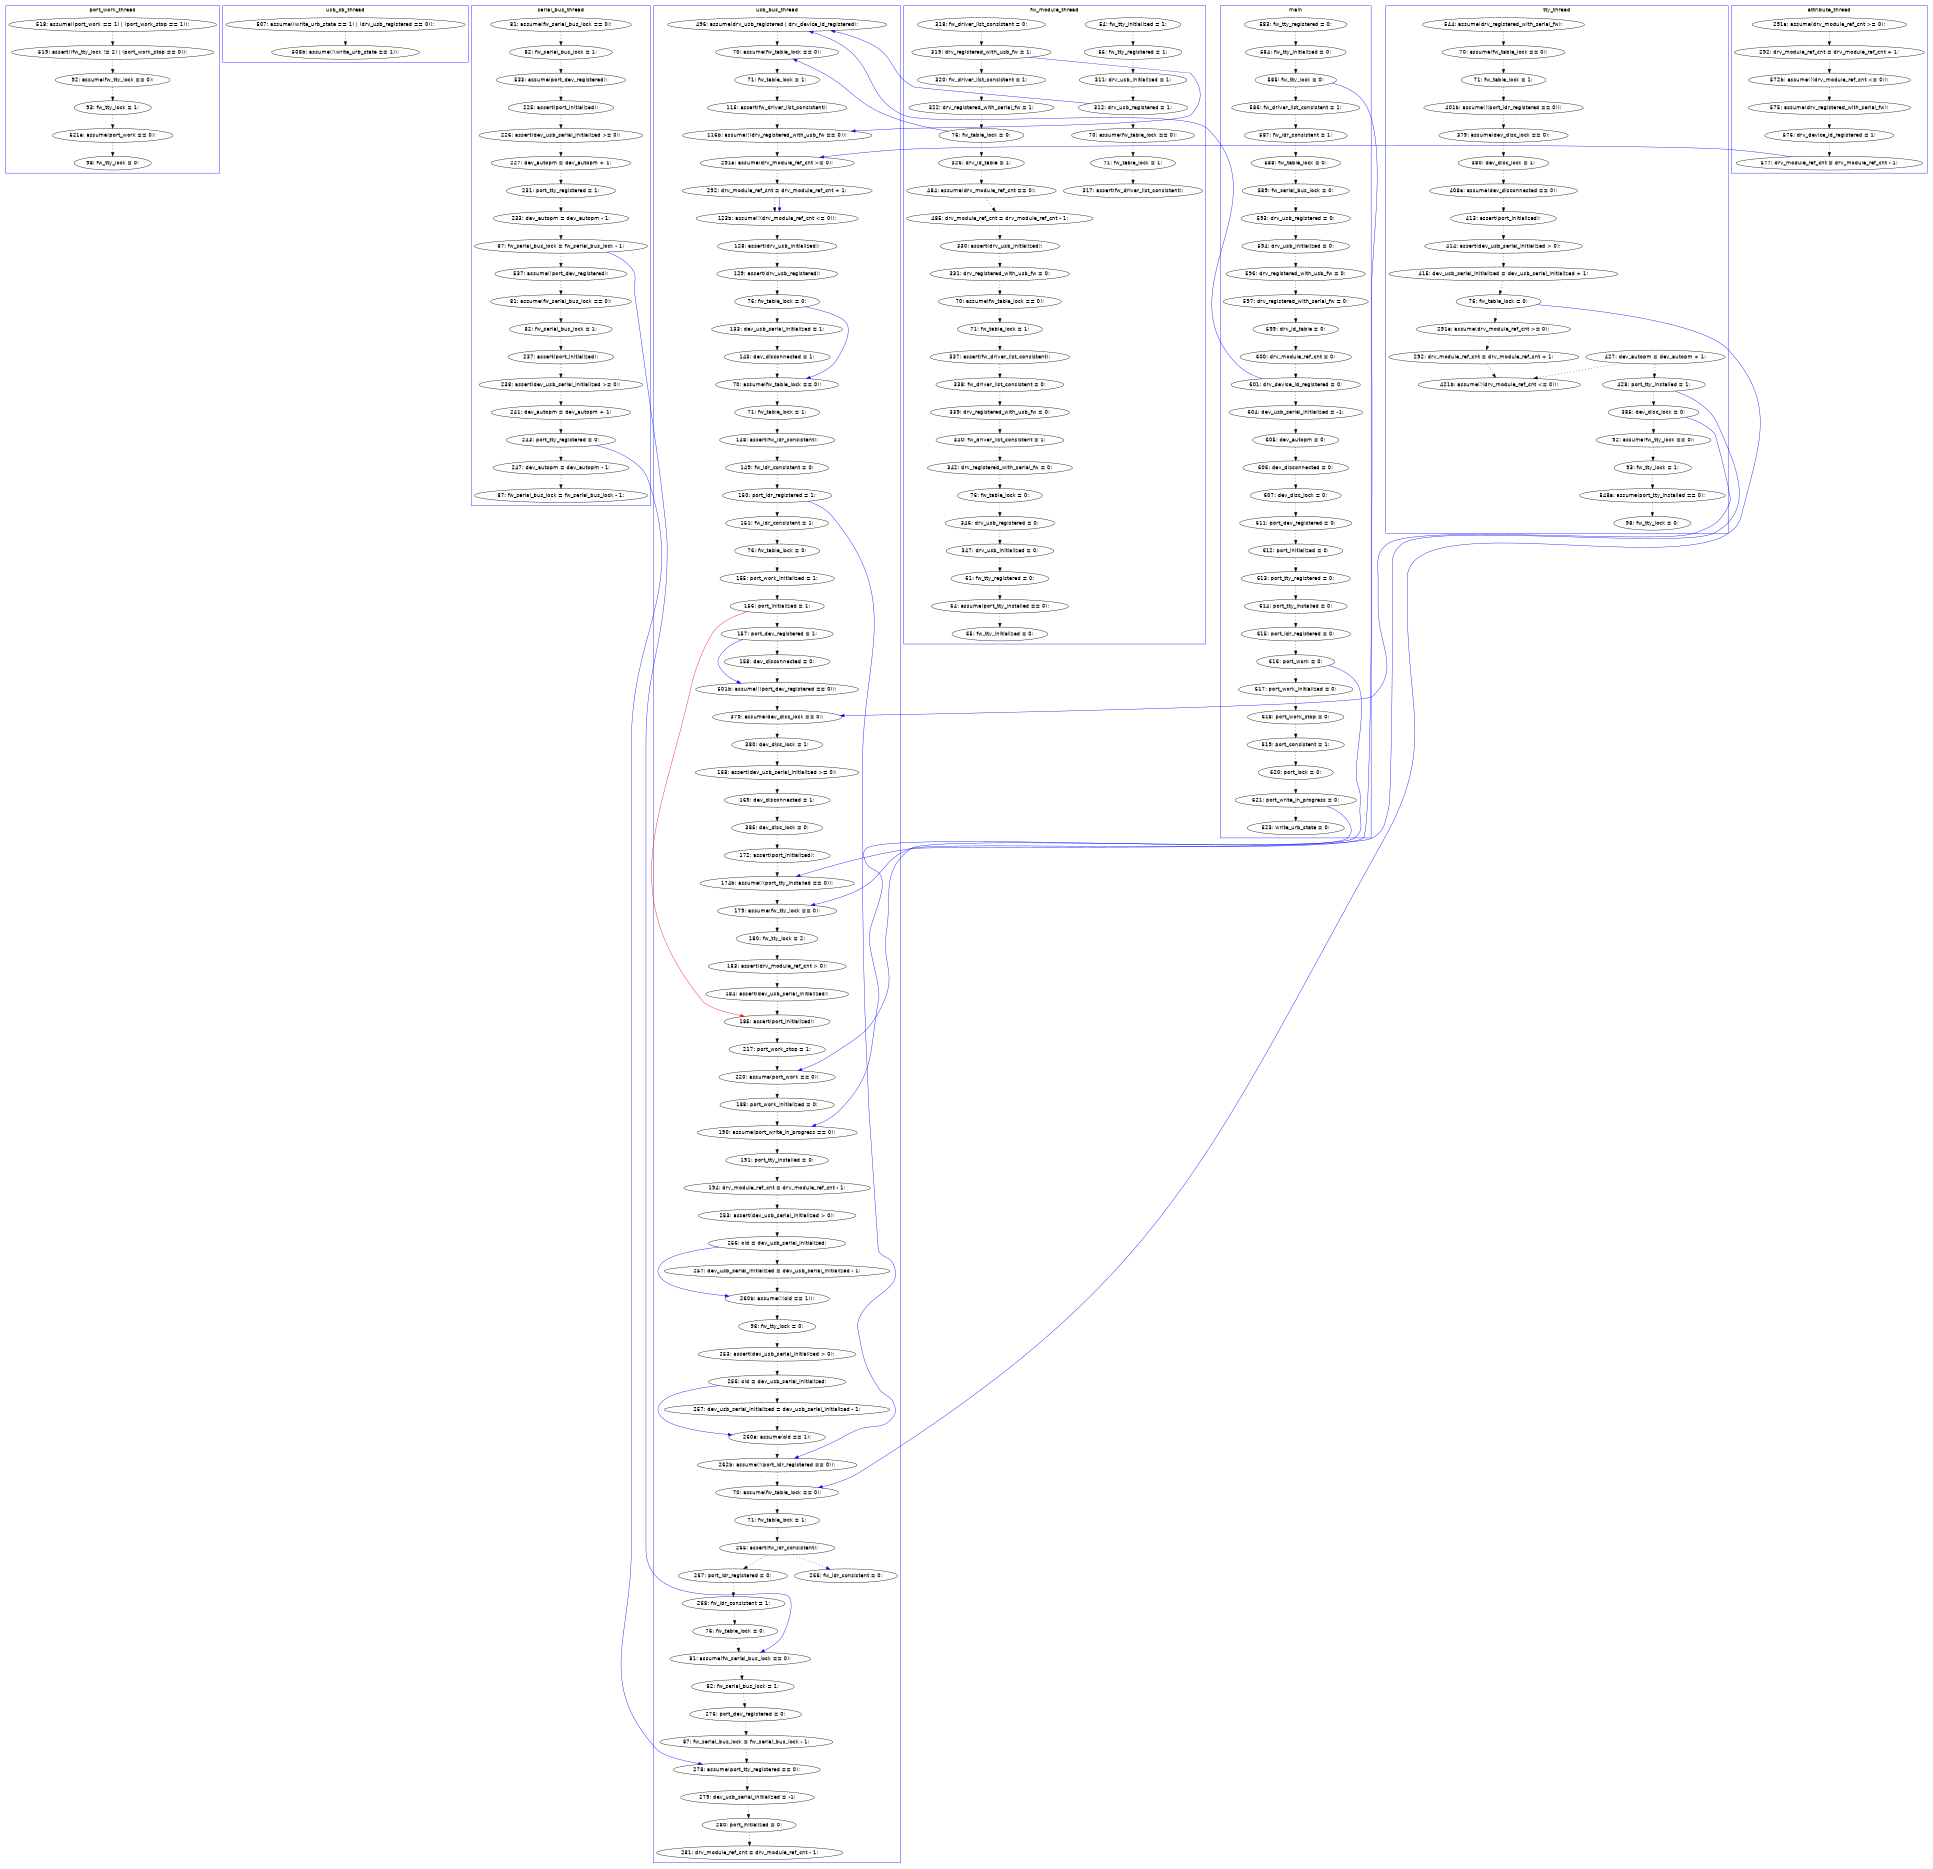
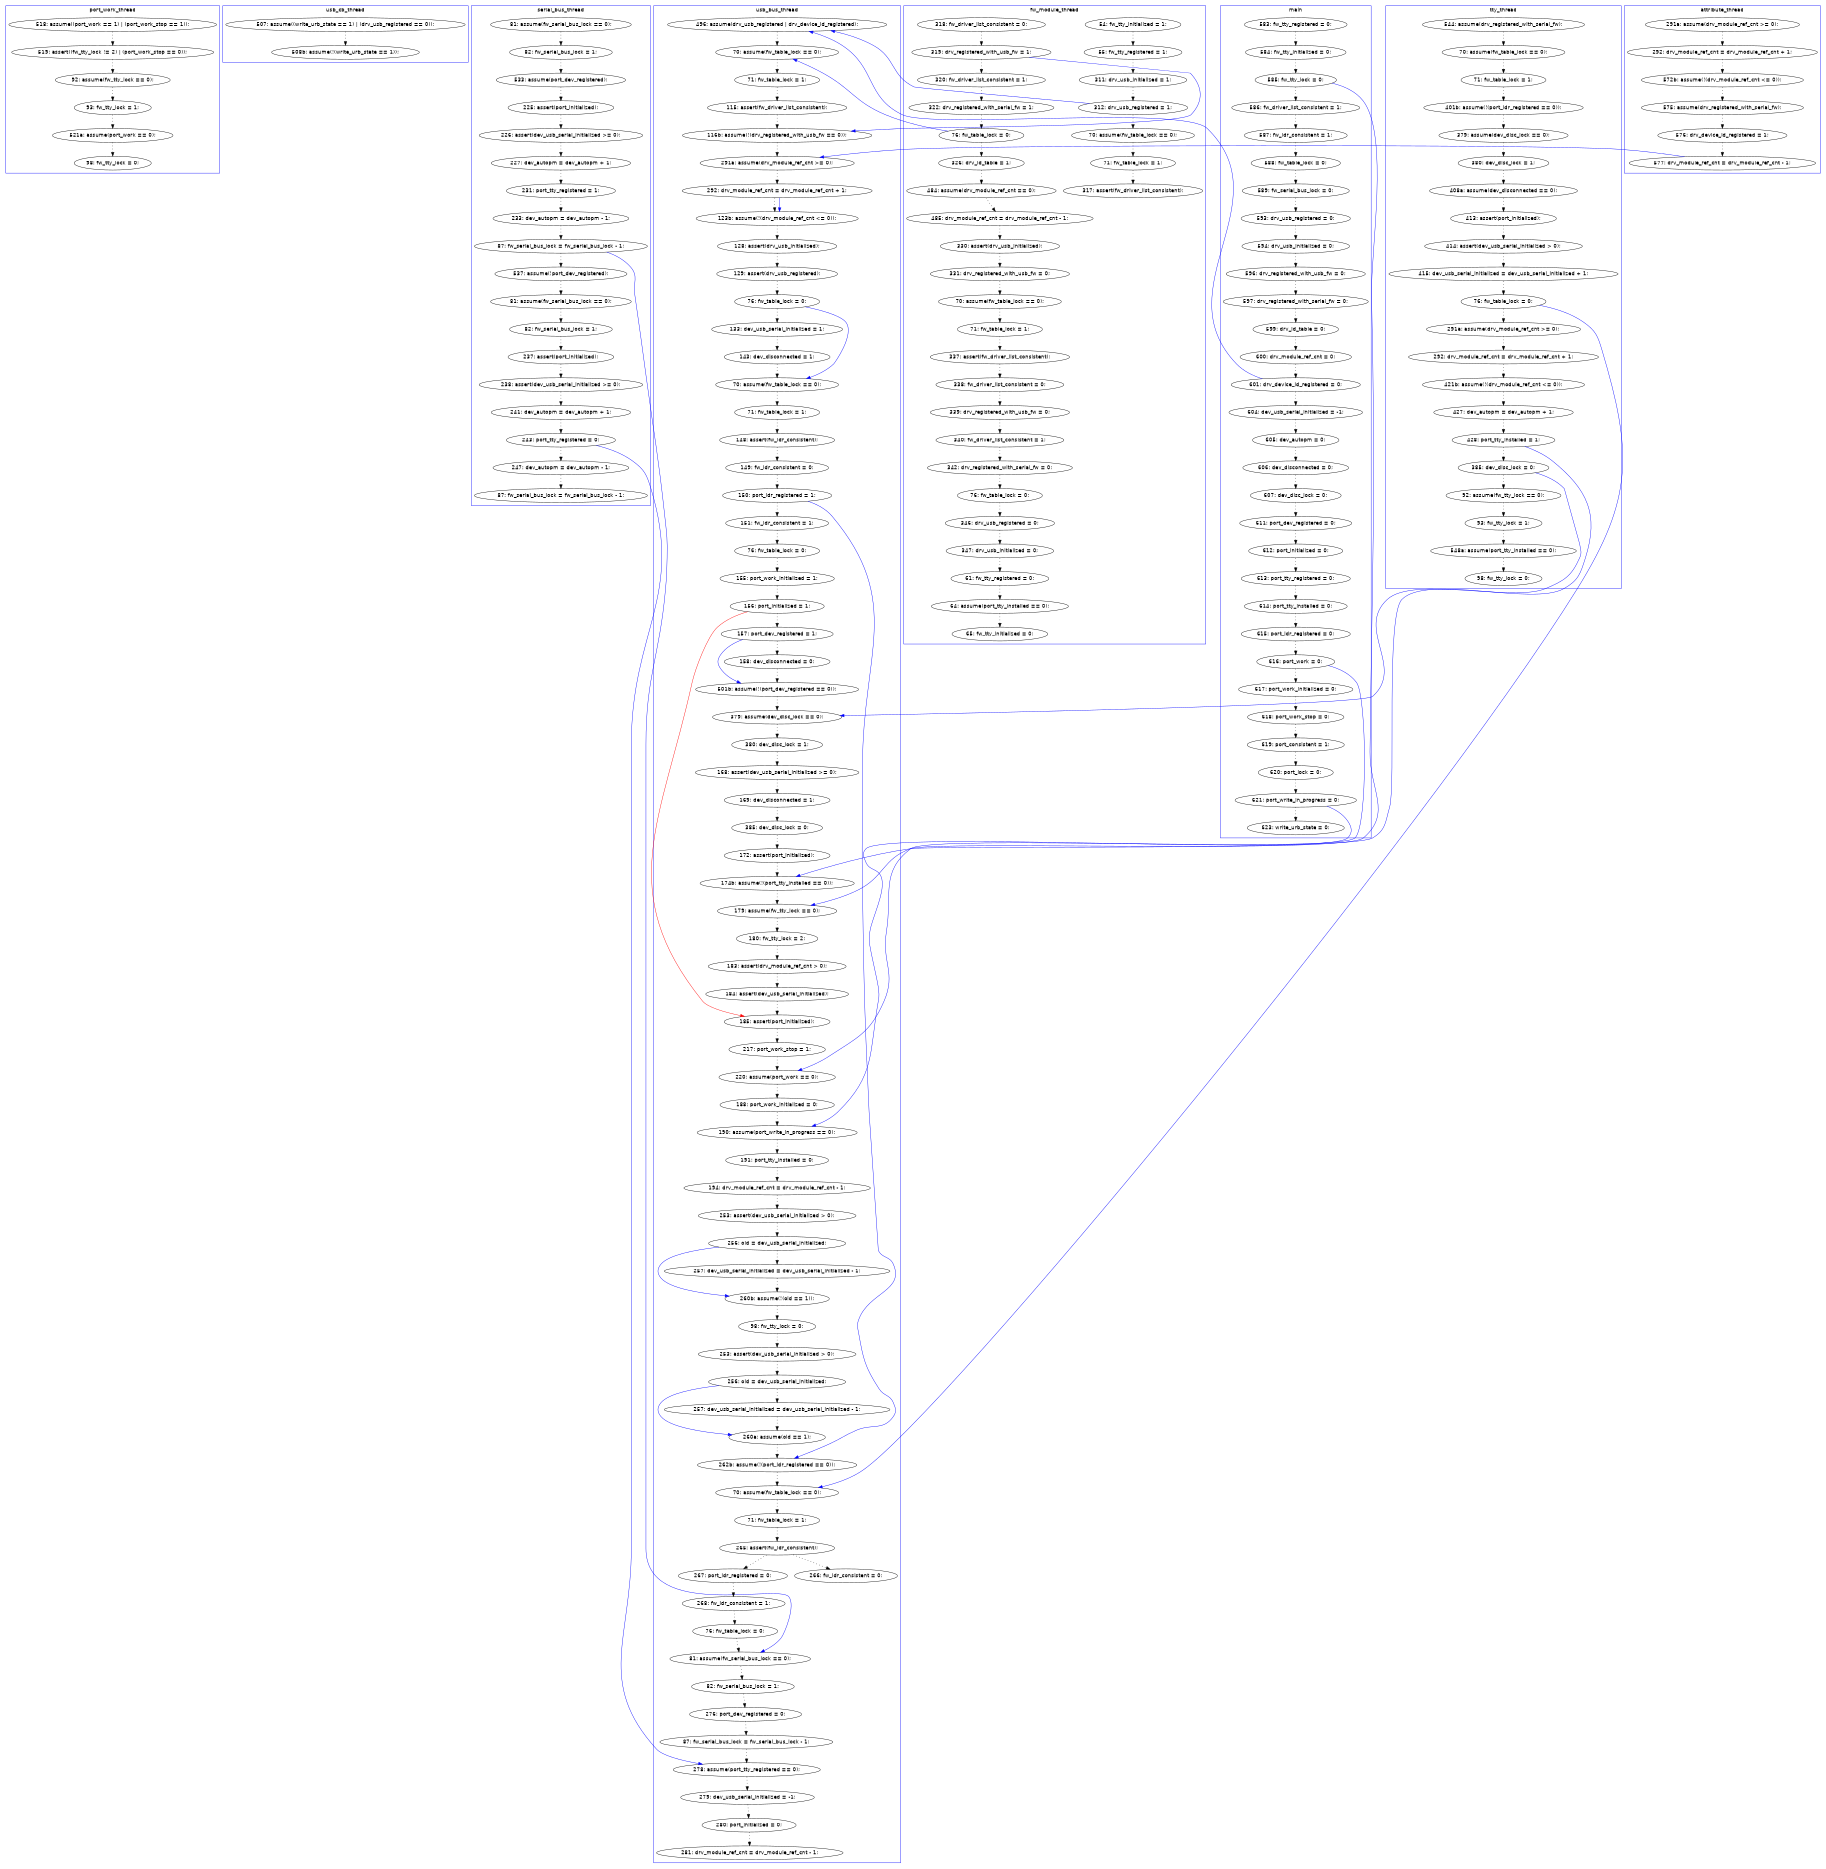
edge "427: dev_autopm = dev_autopm + 1;" -> "421b: assume(!(drv_module_ref_cnt <= 0));": reversed
edge "265: assert(fw_idr_consistent);" -> "266: fw_idr_consistent = 0;": color Blue -> black
